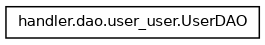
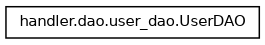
node "handler.dao.user_user.UserDAO": label "handler.dao.user_user.UserDAO" -> "handler.dao.user_dao.UserDAO"
